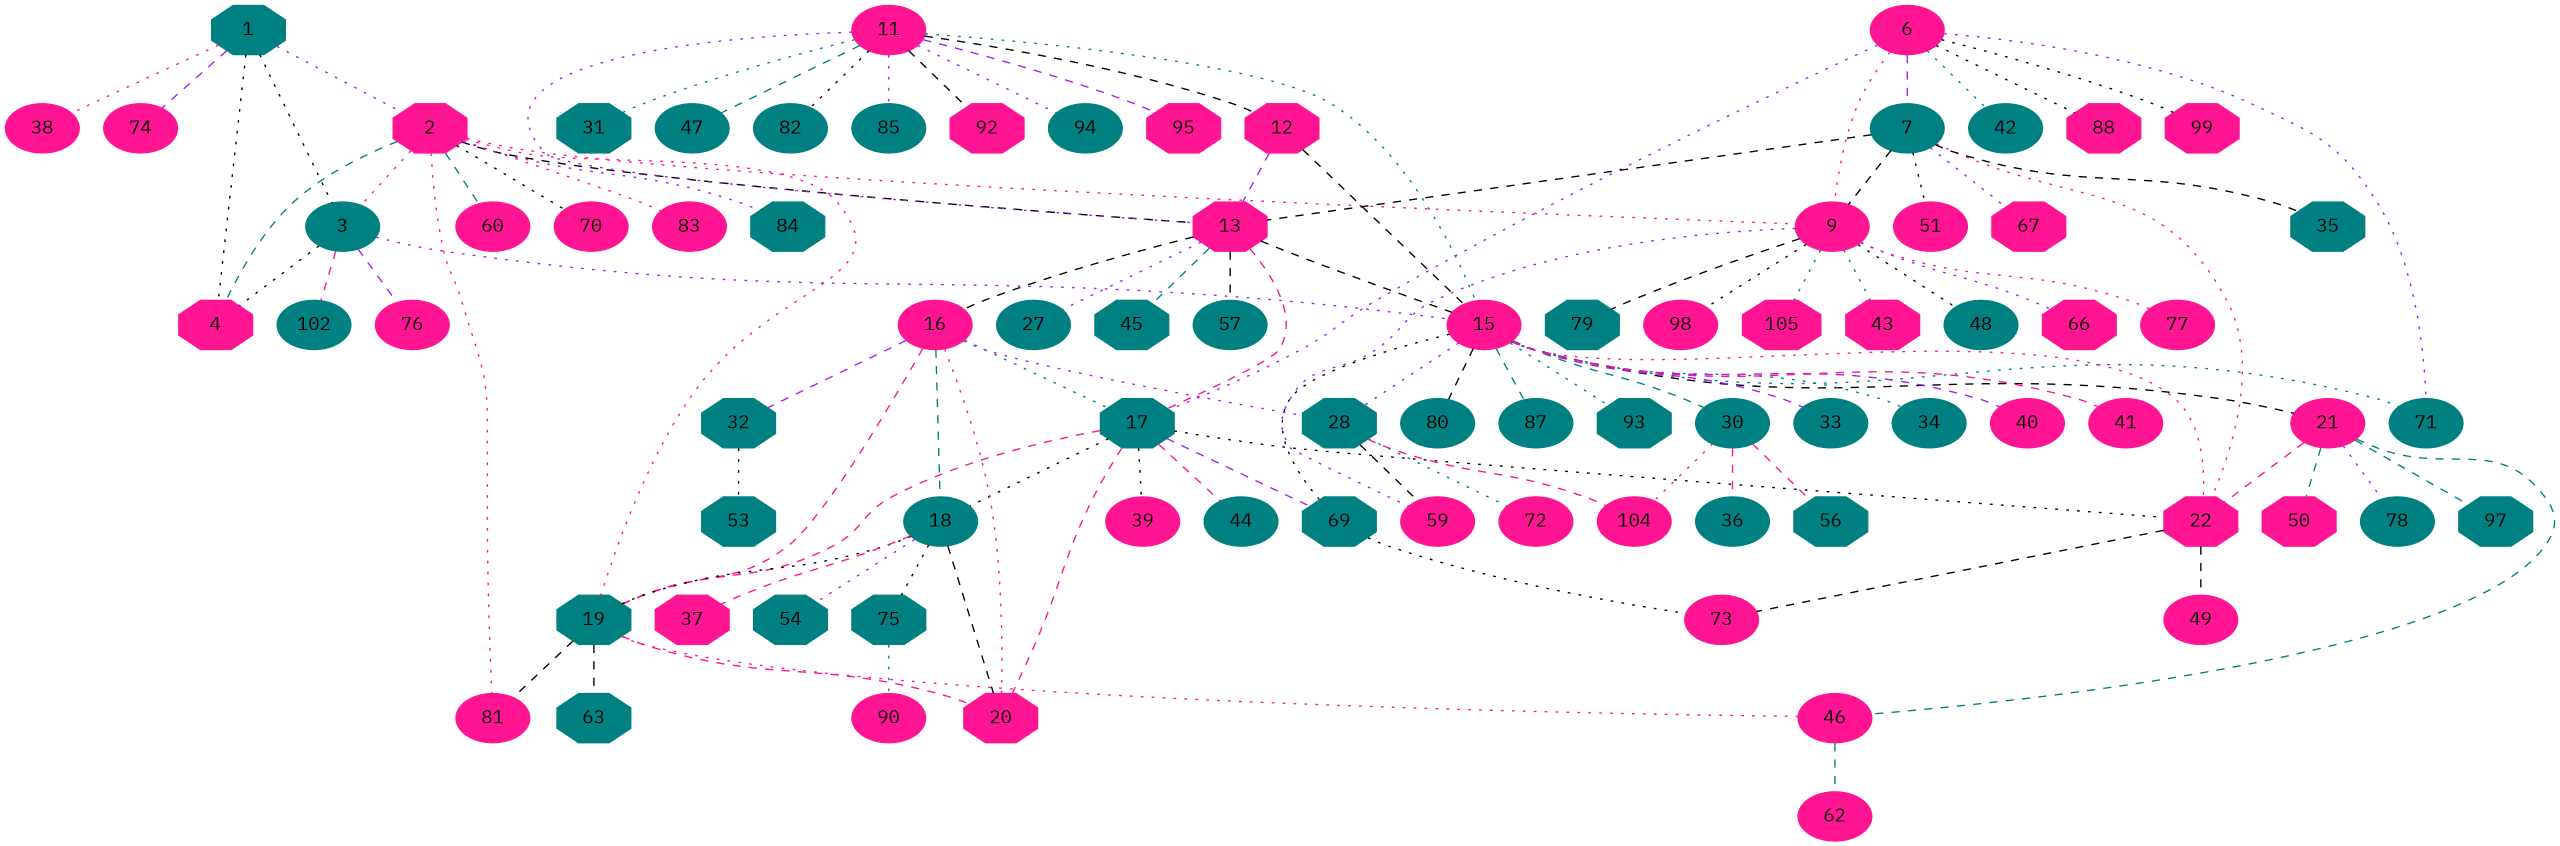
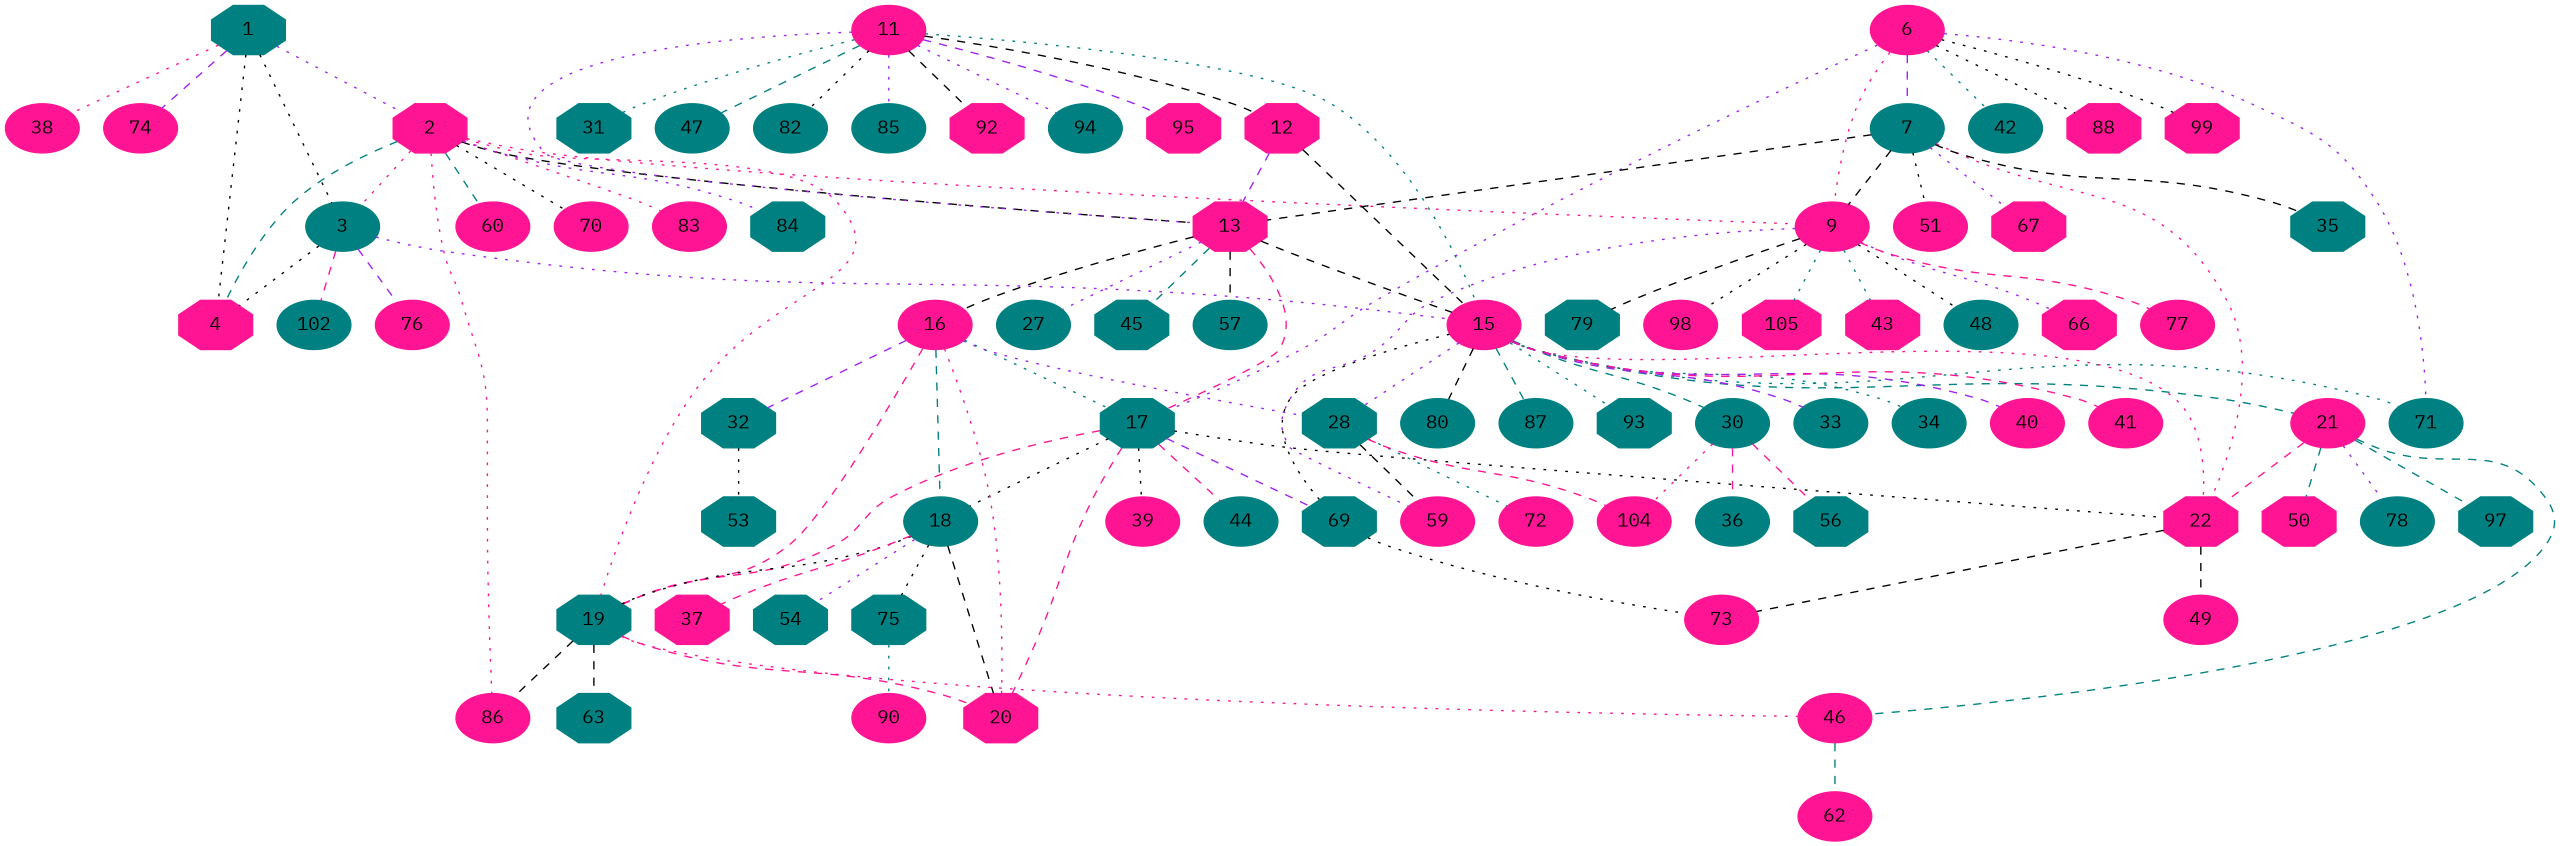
edge "9" -- "77": style dotted -> dashed
edge "15" -- "21": color black -> teal
node "81": label "81" -> "86"
